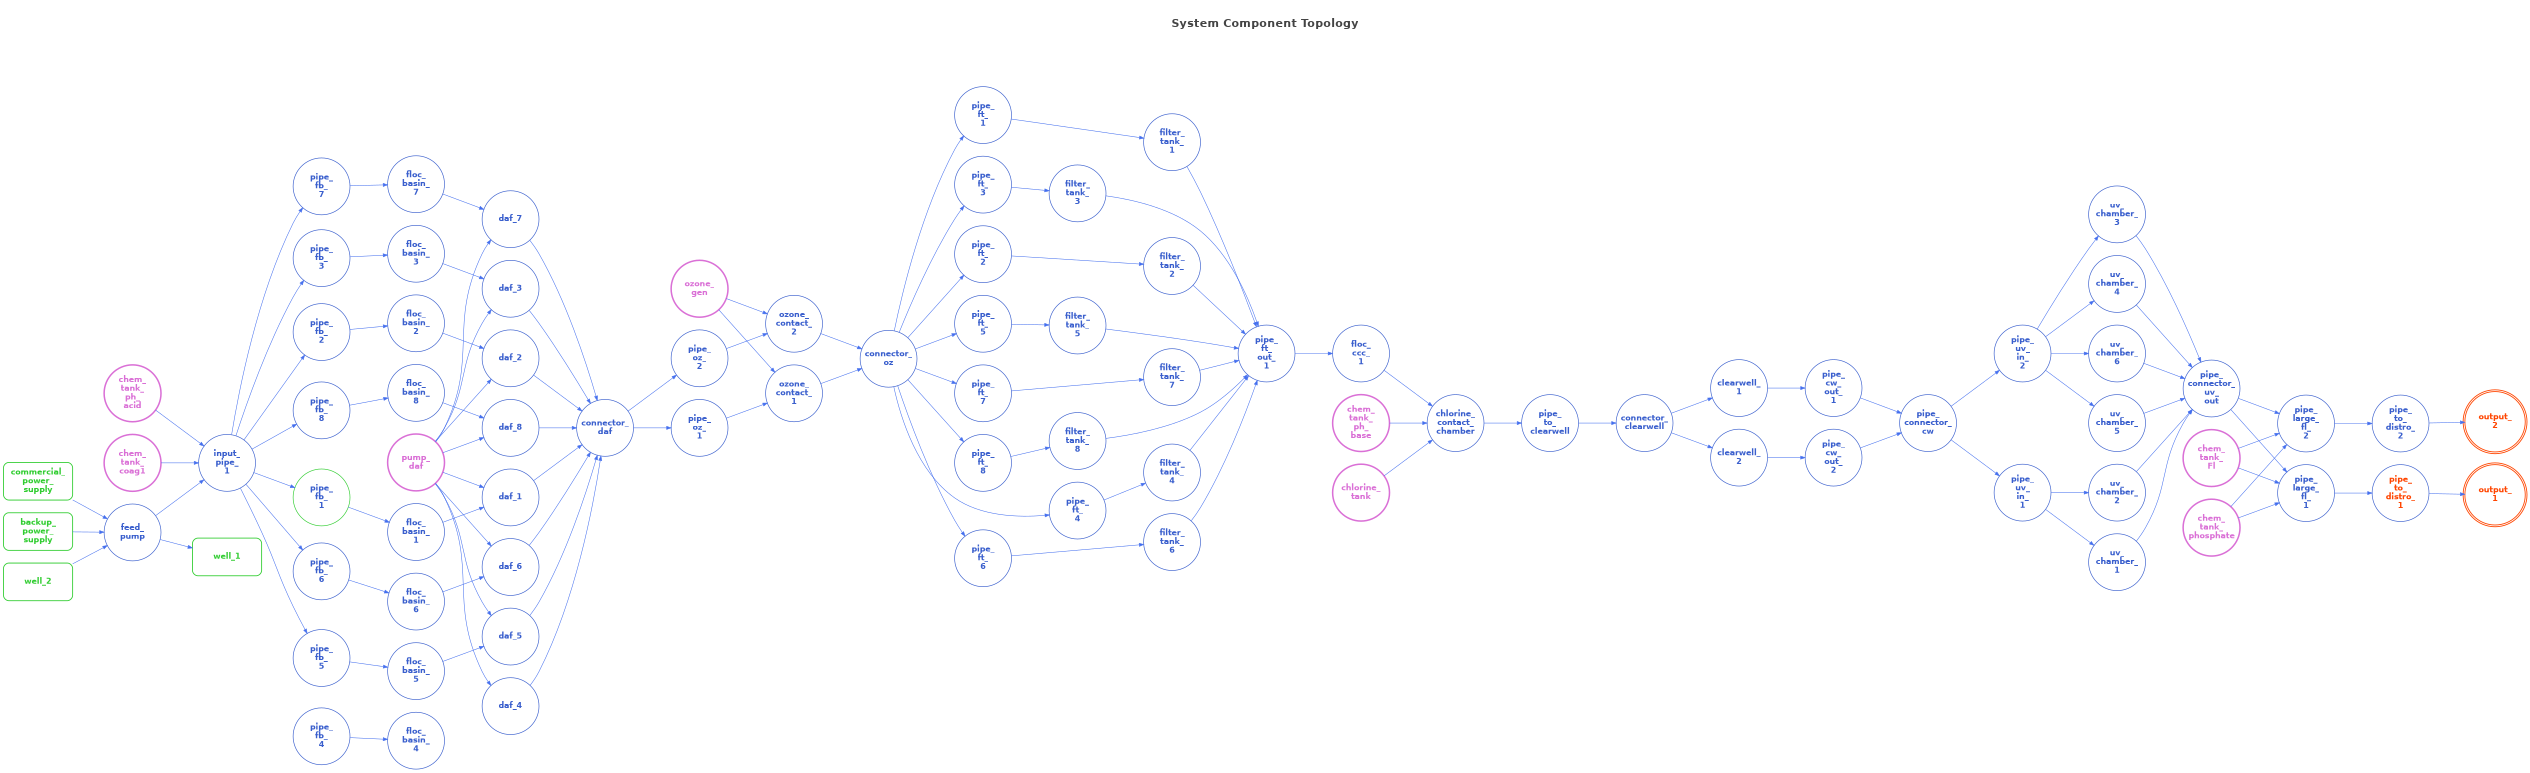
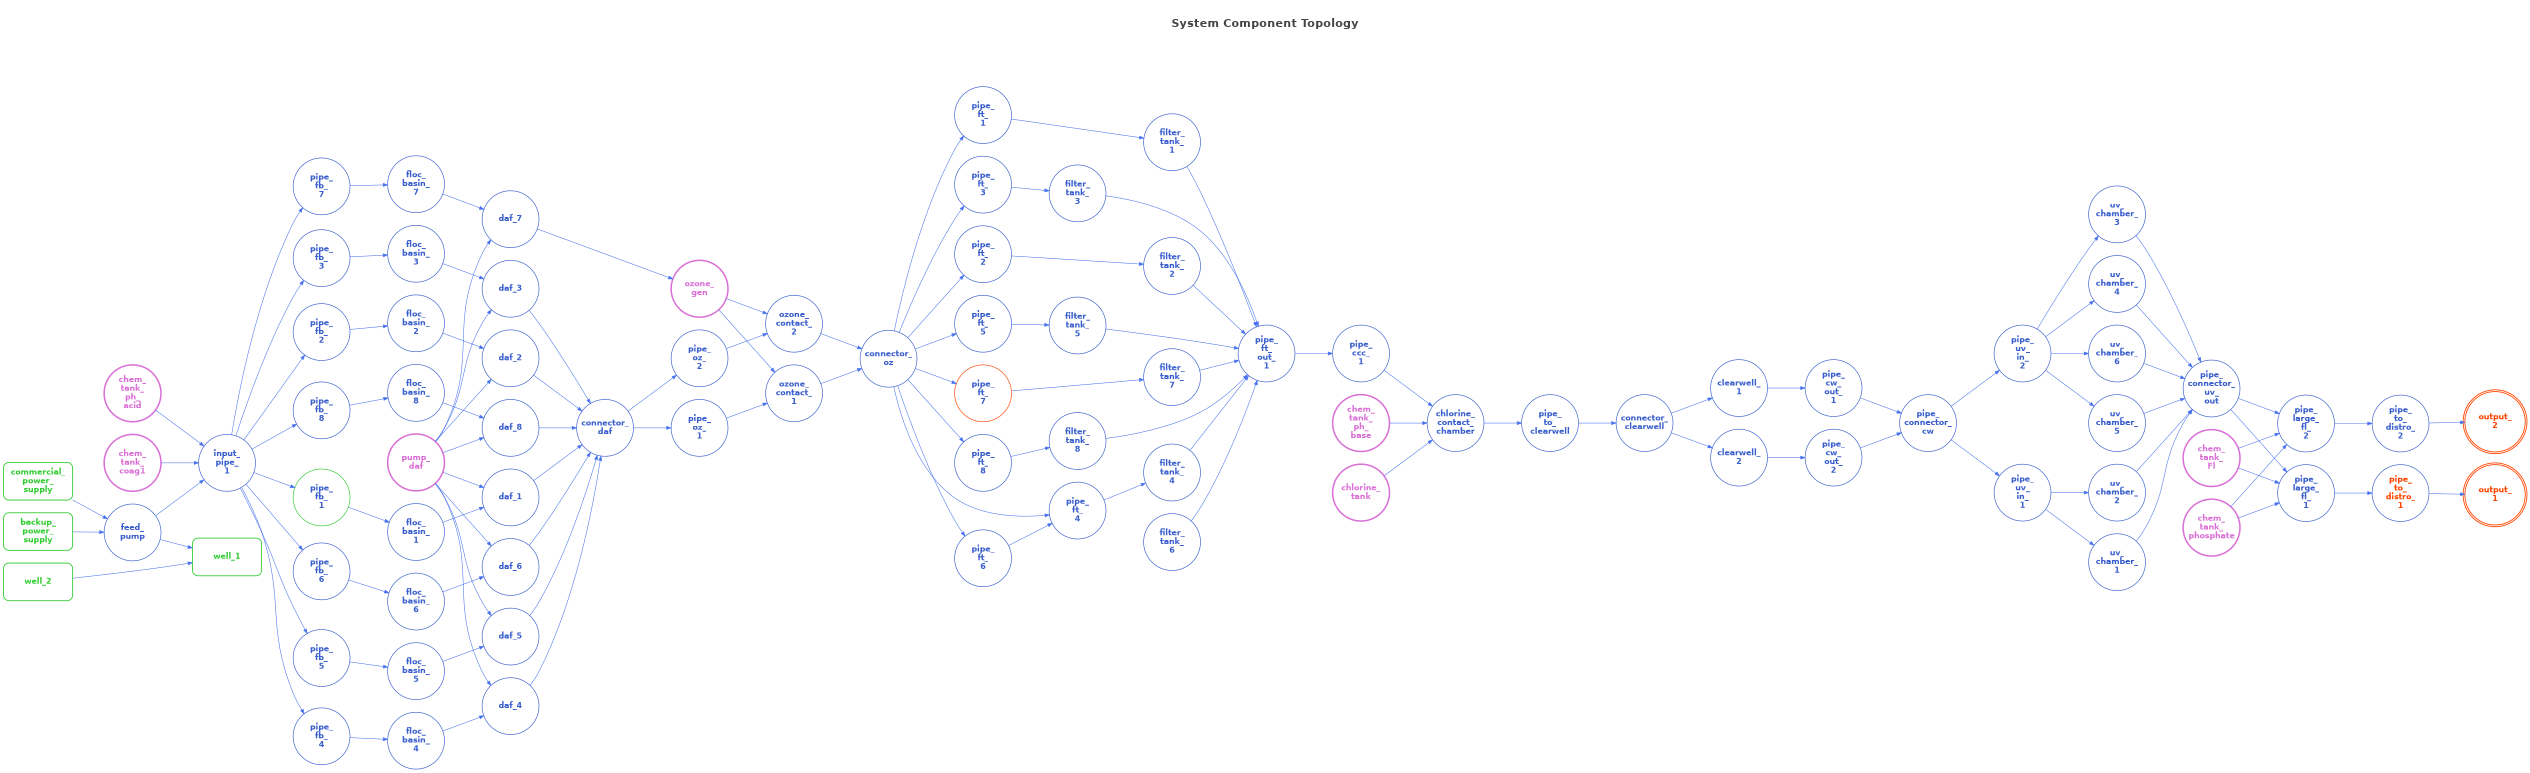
edge "daf_7" -> "connector_ daf": now "daf_7" -> "ozone_ gen"
node "floc_ ccc_ 1": label "floc_ ccc_ 1" -> "pipe_ ccc_ 1"
node "pipe_ ft_ 7": color royalblue3 -> orangered
edge "pipe_ ft_ 6" -> "filter_ tank_ 6": now "pipe_ ft_ 6" -> "pipe_ ft_ 4"
edge "well_2" -> "feed_ pump": now "well_2" -> "well_1"
edge "input_ pipe_ 1" -> "pipe_ fb_ 4": added
edge "floc_ basin_ 4" -> "daf_4": added
